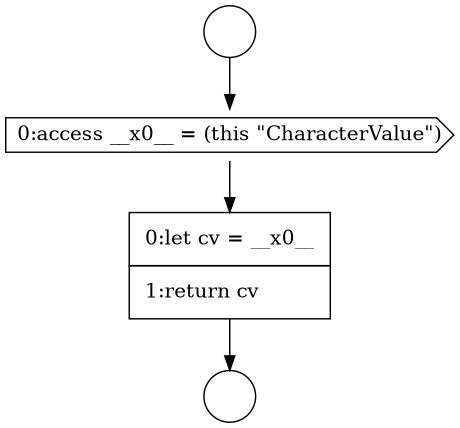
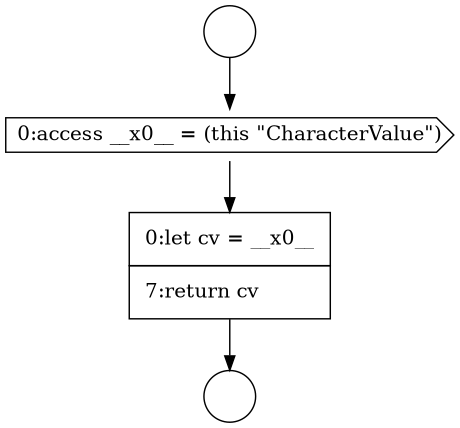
node "0:let cv = __x0__": text "1:return cv" -> "7:return cv"
